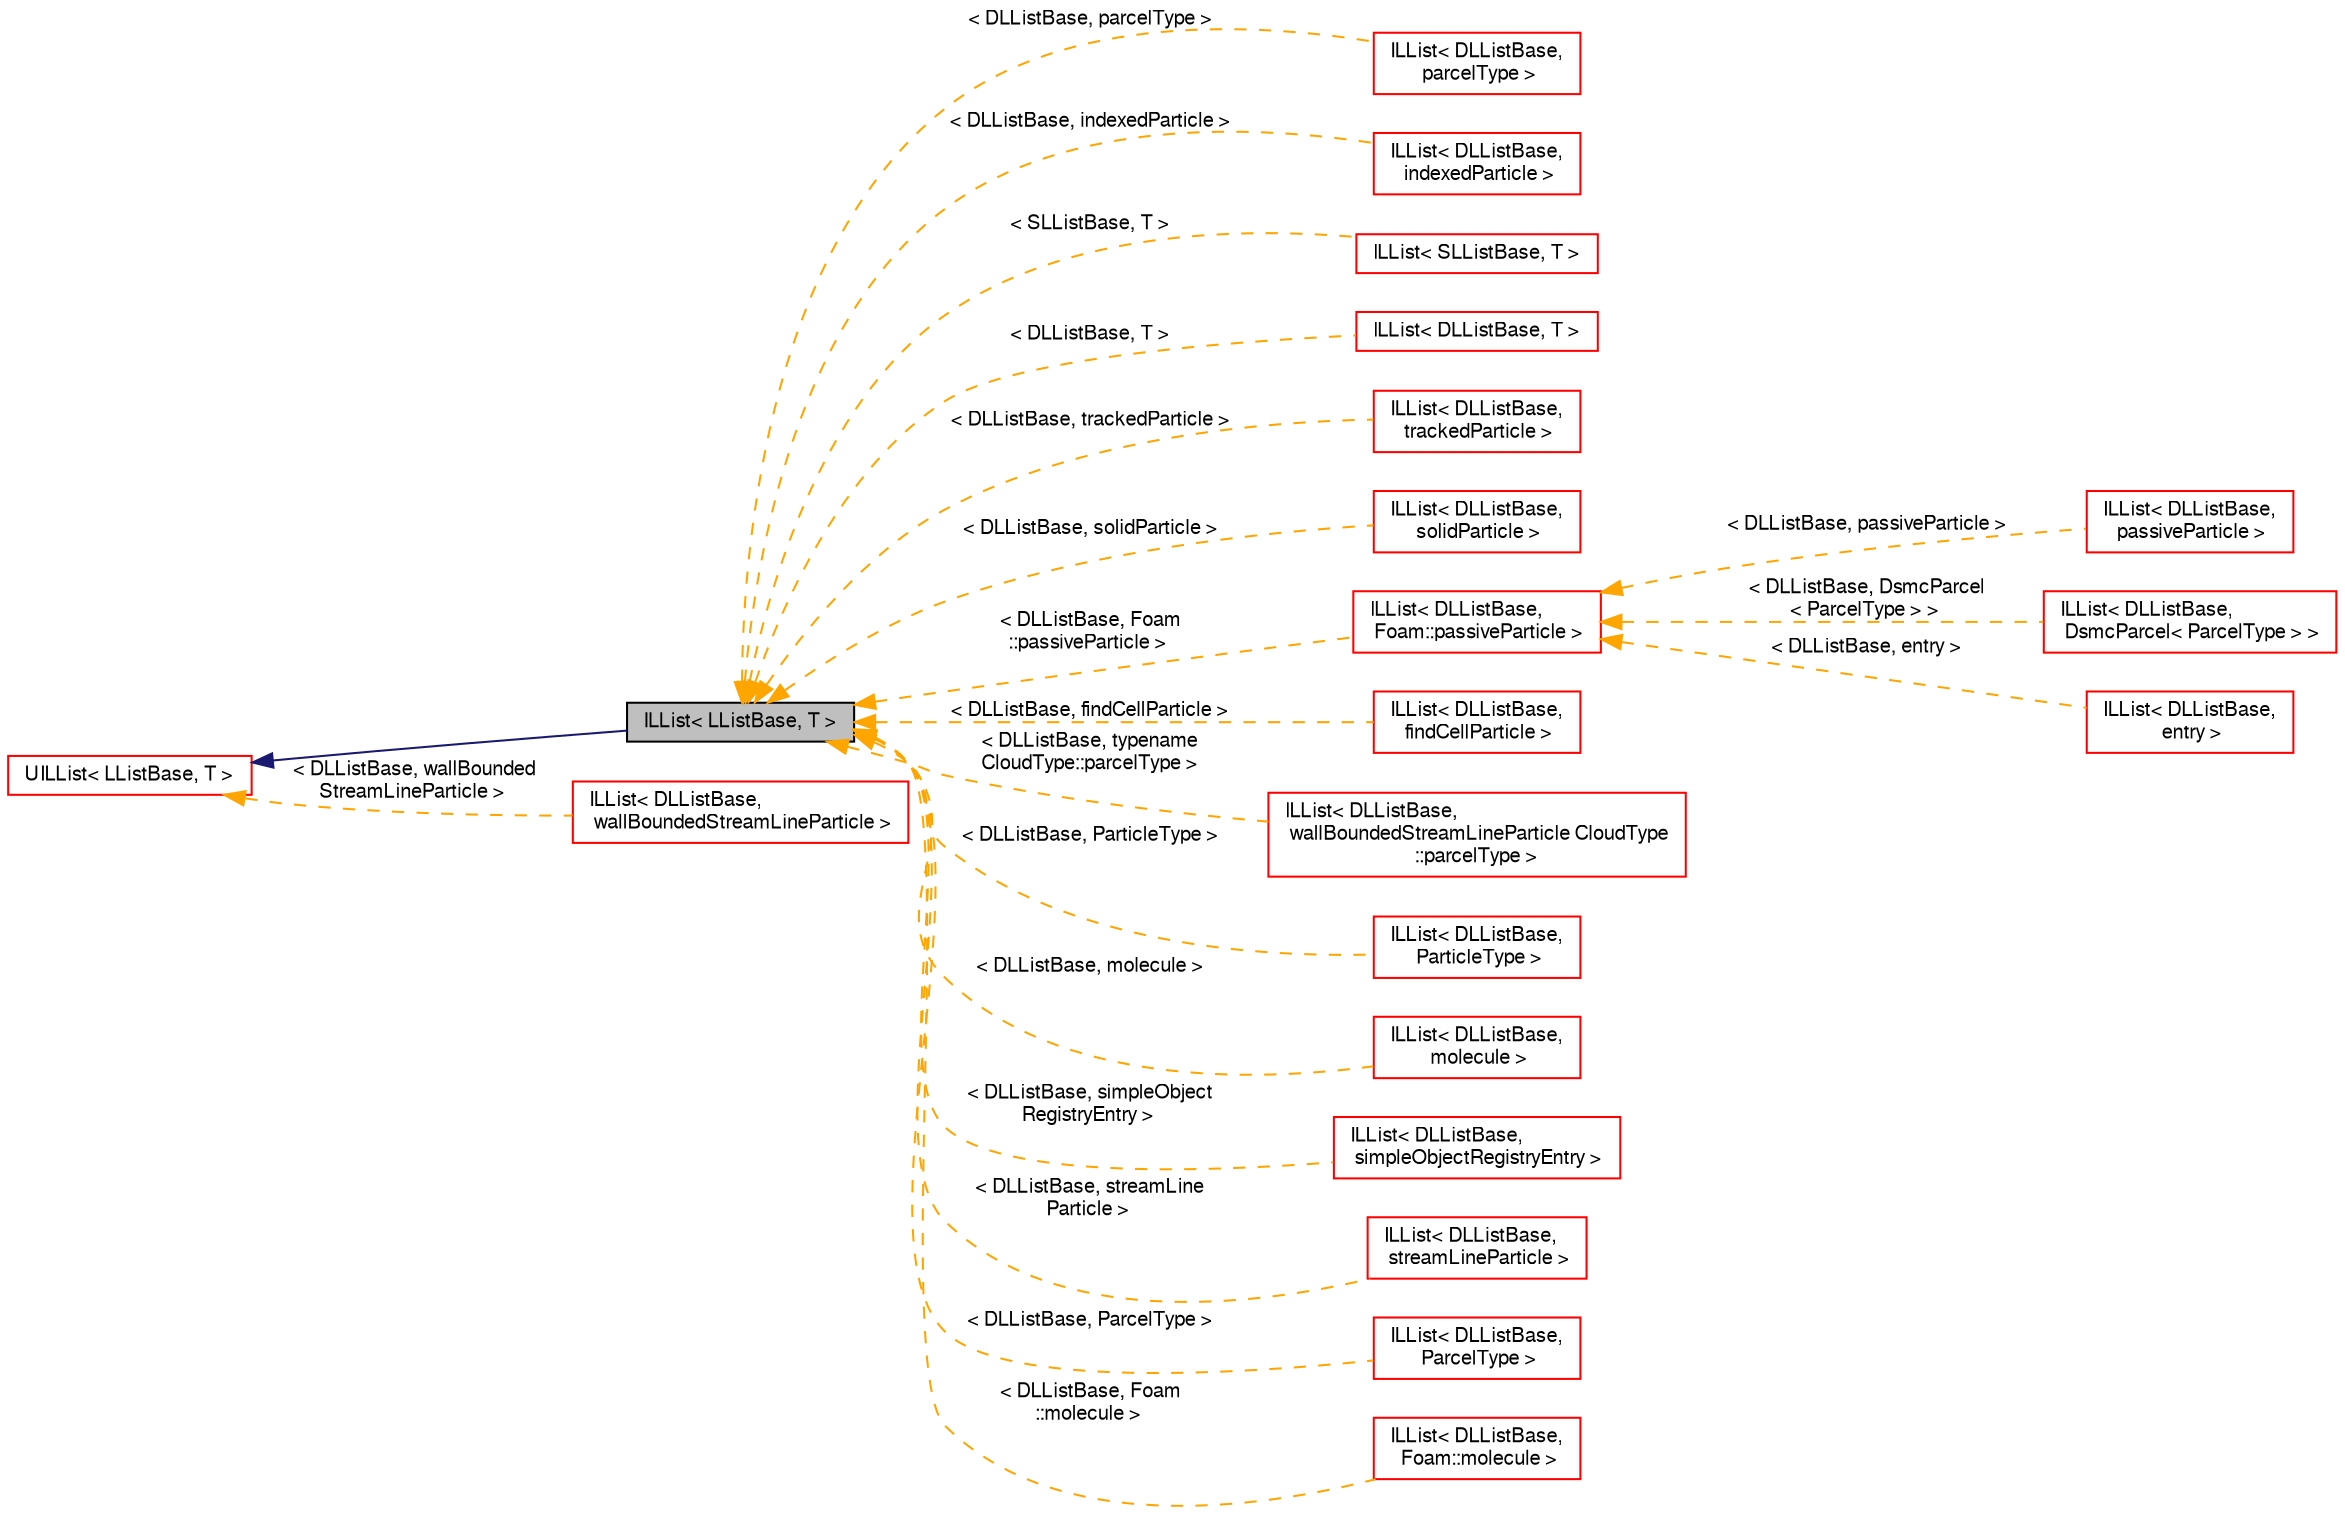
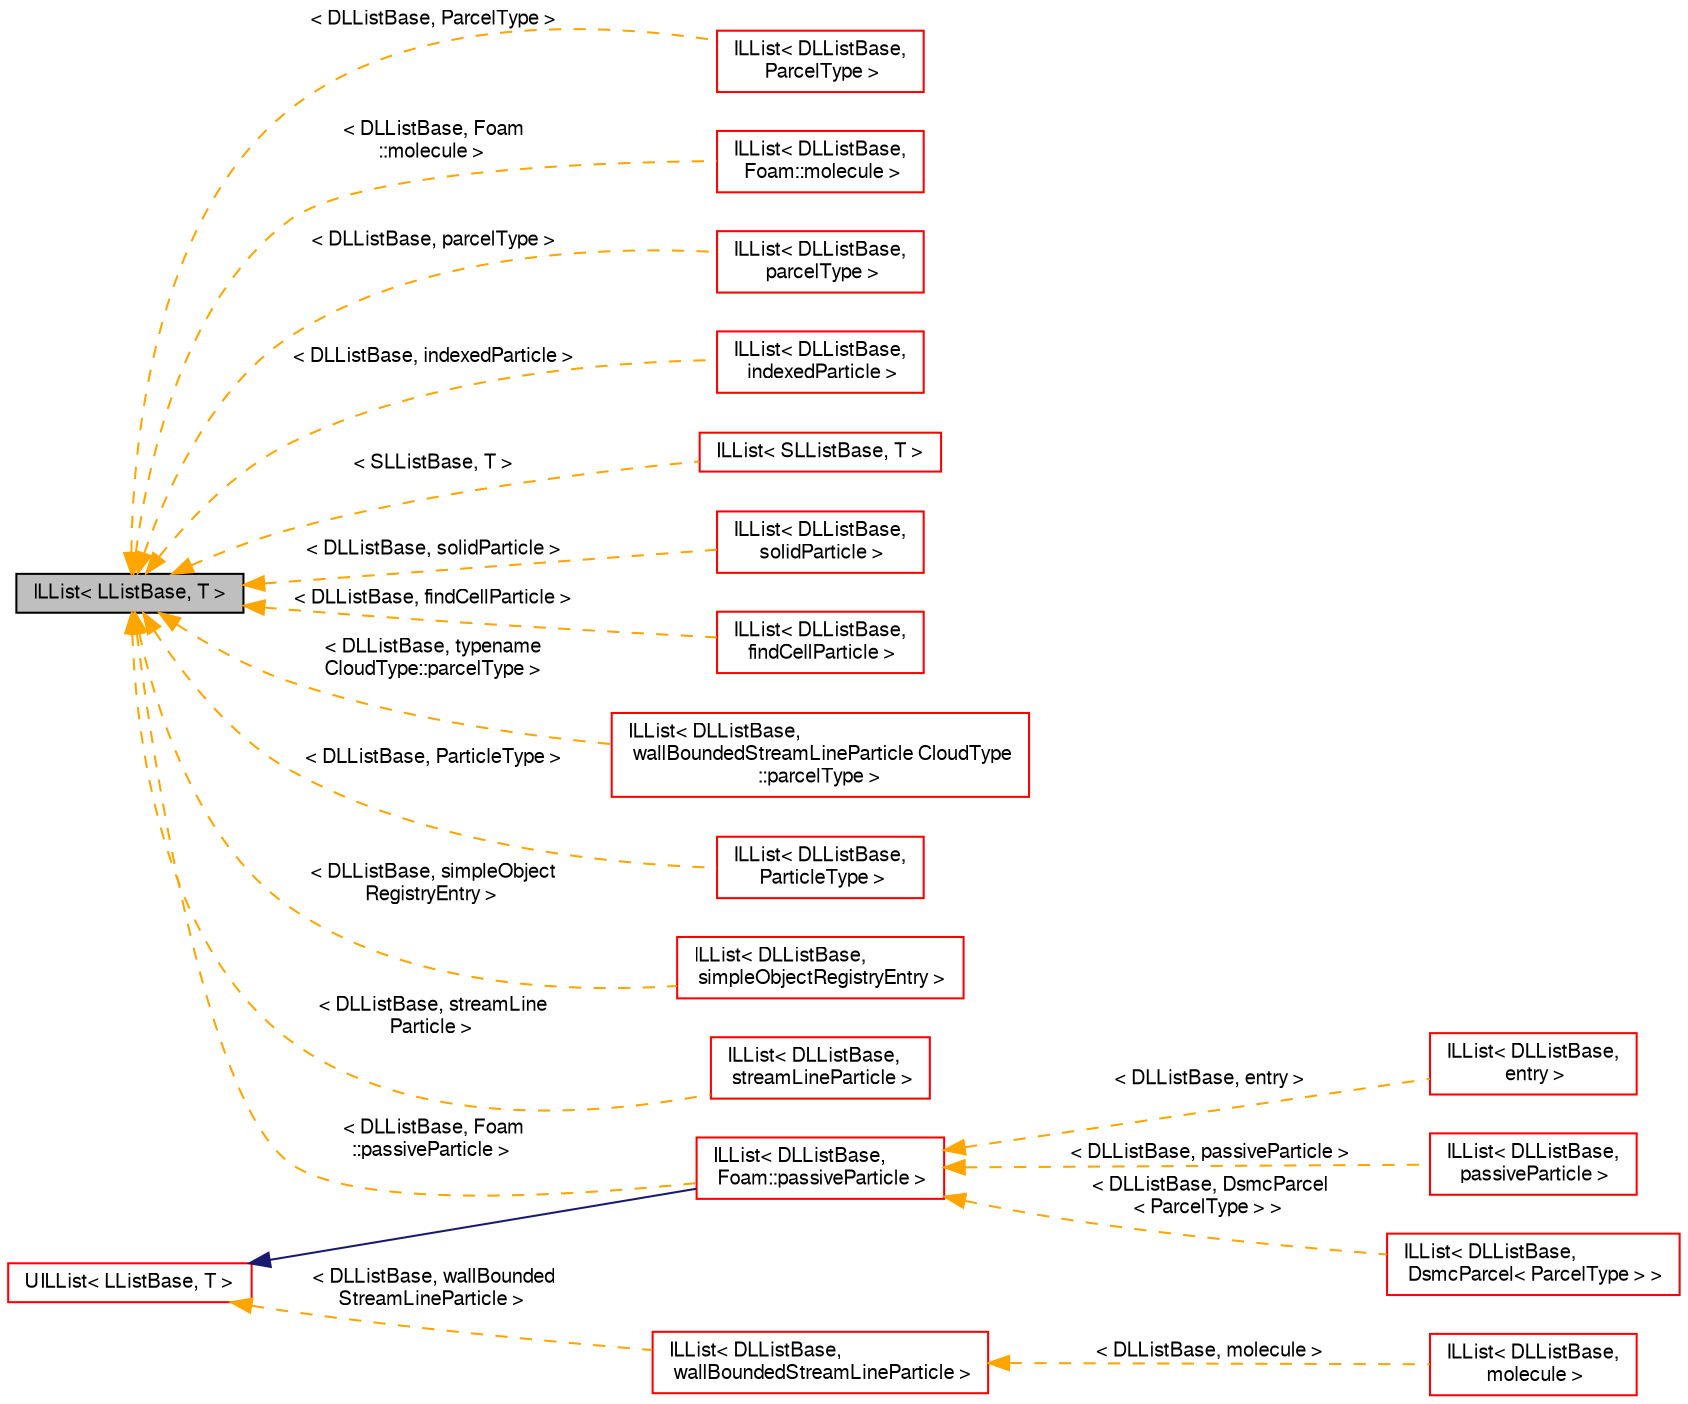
node "ILList< DLListBase, T >": removed
node "ILList< DLListBase, trackedParticle >": removed
edge "ILList< LListBase, T >" -> "UILList< LListBase, T >": now "ILList< DLListBase, Foam::passiveParticle >" -> "UILList< LListBase, T >"
edge "ILList< DLListBase, molecule >" -> "ILList< LListBase, T >": now "ILList< DLListBase, molecule >" -> "ILList< DLListBase, wallBoundedStreamLineParticle >"
